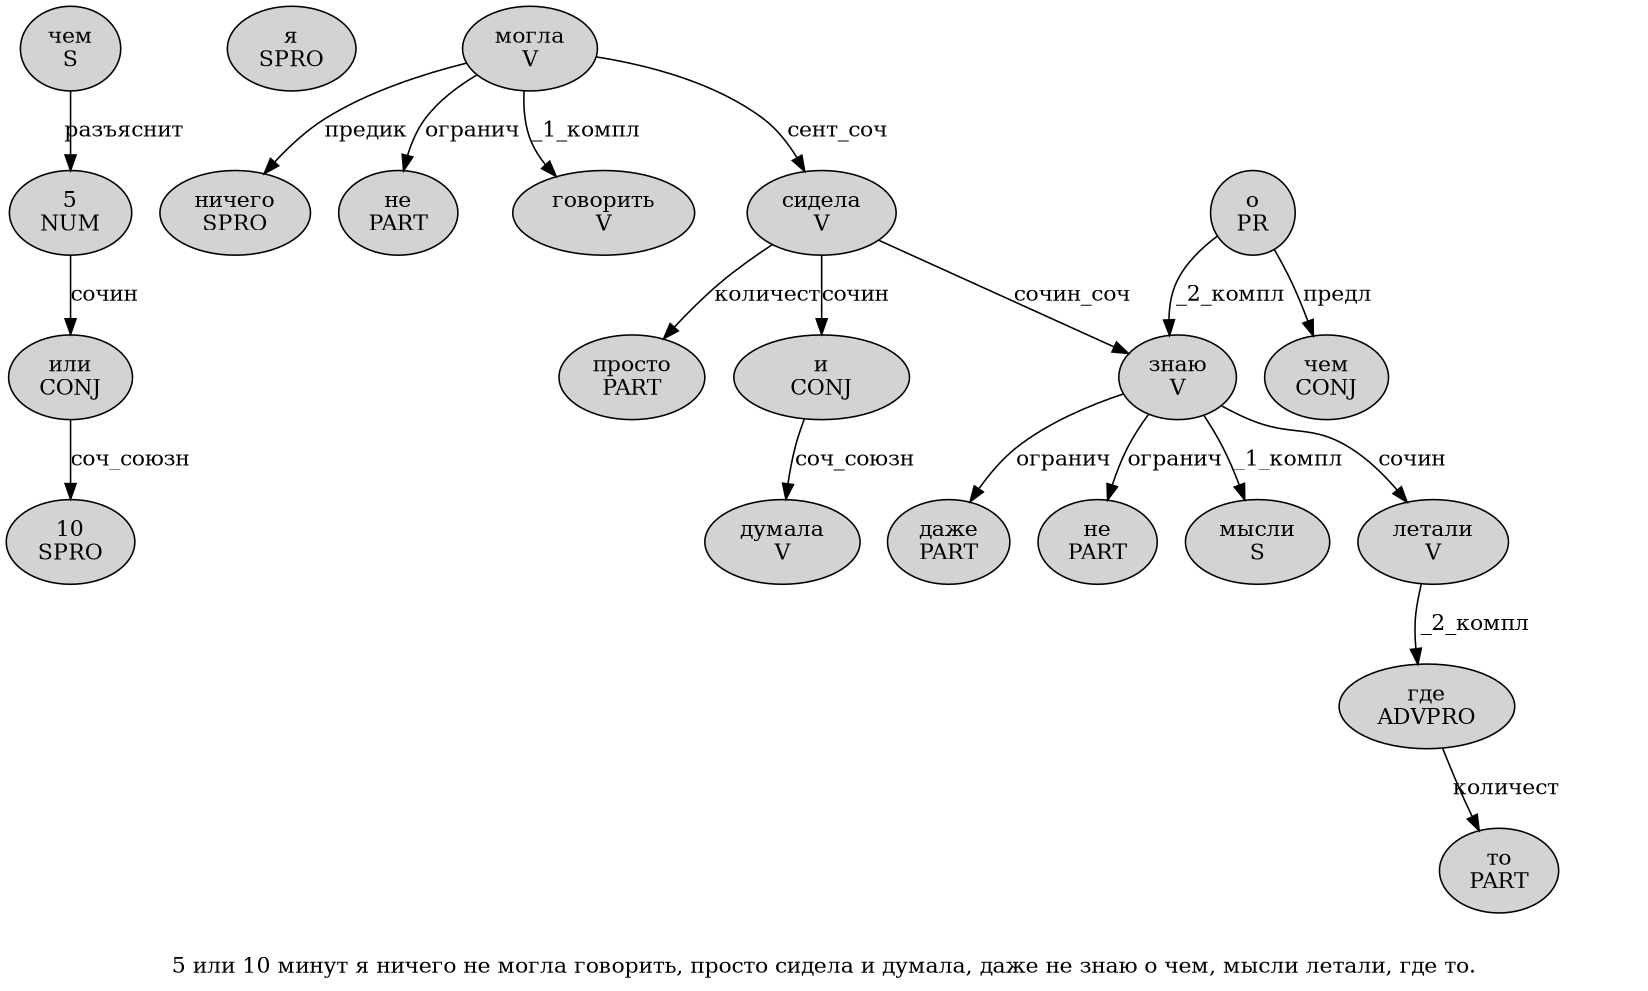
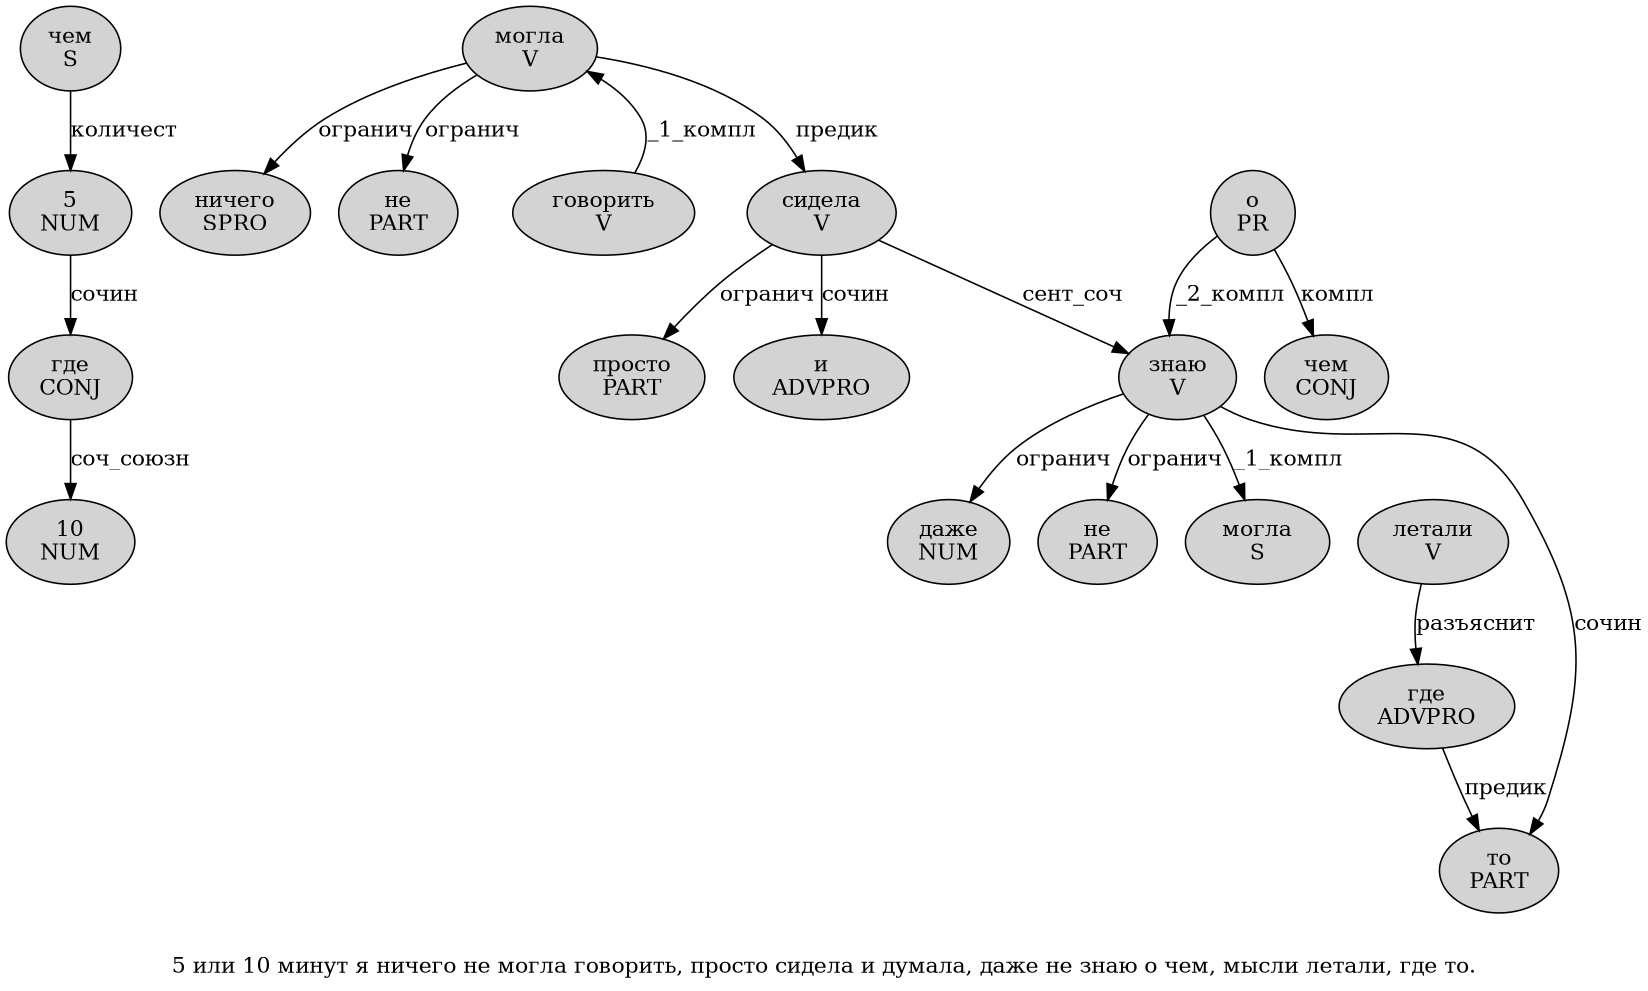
node "я SPRO": removed
edge "могла V" -> "говорить V": reversed
edge "чем S" -> "5 NUM": label "разъяснит" -> "количест"
edge "могла V" -> "ничего SPRO": label "предик" -> "огранич"
edge "могла V" -> "сидела V": label "сент_соч" -> "предик"
edge "сидела V" -> "просто PART": label "количест" -> "огранич"
edge "сидела V" -> "знаю V": label "сочин_соч" -> "сент_соч"
edge "о PR" -> "чем CONJ": label "предл" -> "компл"
node "или CONJ": label "или CONJ" -> "где CONJ"
node "и CONJ": label "и CONJ" -> "и ADVPRO"
edge "знаю V" -> "летали V": now "знаю V" -> "то PART"
node "10 SPRO": label "10 SPRO" -> "10 NUM"
node "думала V": removed
node "даже PART": label "даже PART" -> "даже NUM"
node "мысли S": label "мысли S" -> "могла S"
edge "летали V" -> "где ADVPRO": label "_2_компл" -> "разъяснит"
edge "где ADVPRO" -> "то PART": label "количест" -> "предик"
